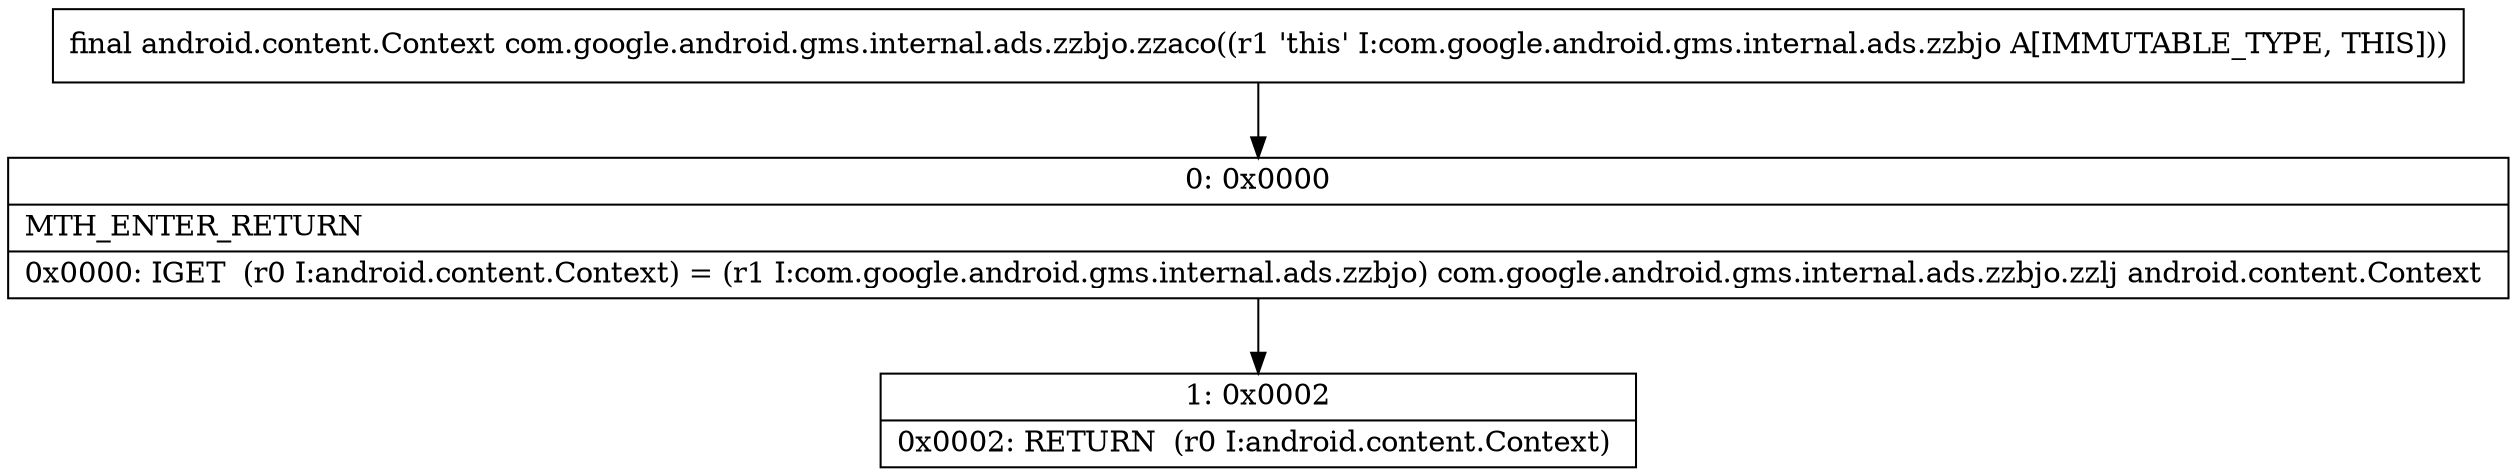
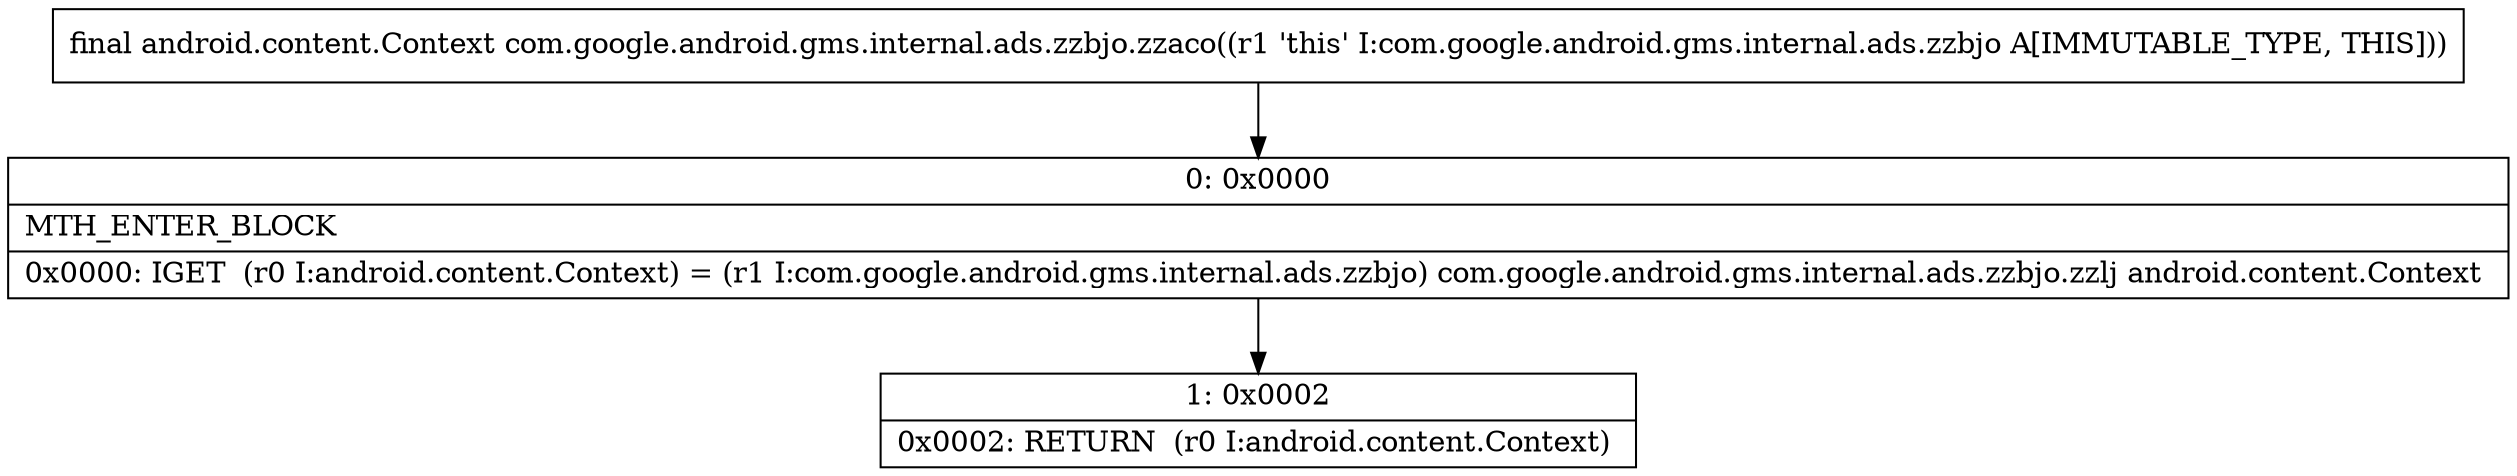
node "0: 0x0000": text "MTH_ENTER_RETURN" -> "MTH_ENTER_BLOCK"
